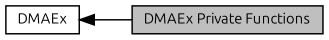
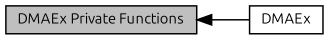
edge "DMAEx Private Functions" -> "DMAEx": reversed
